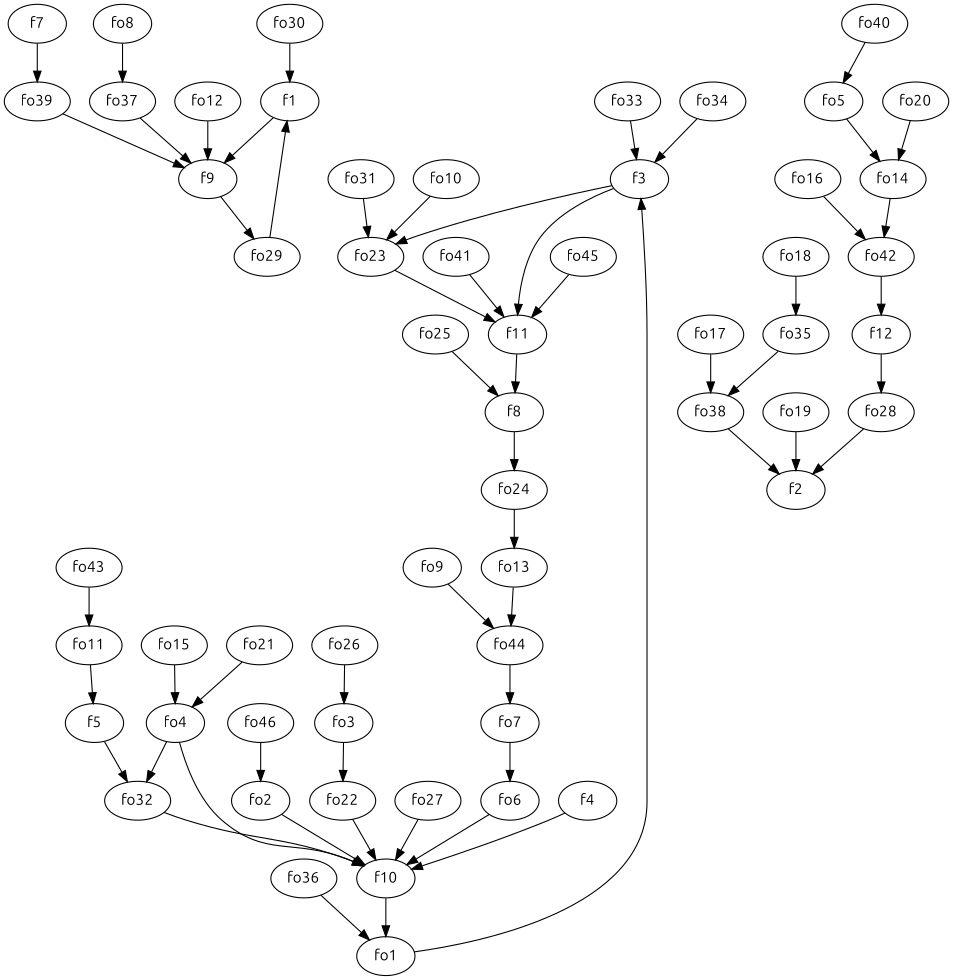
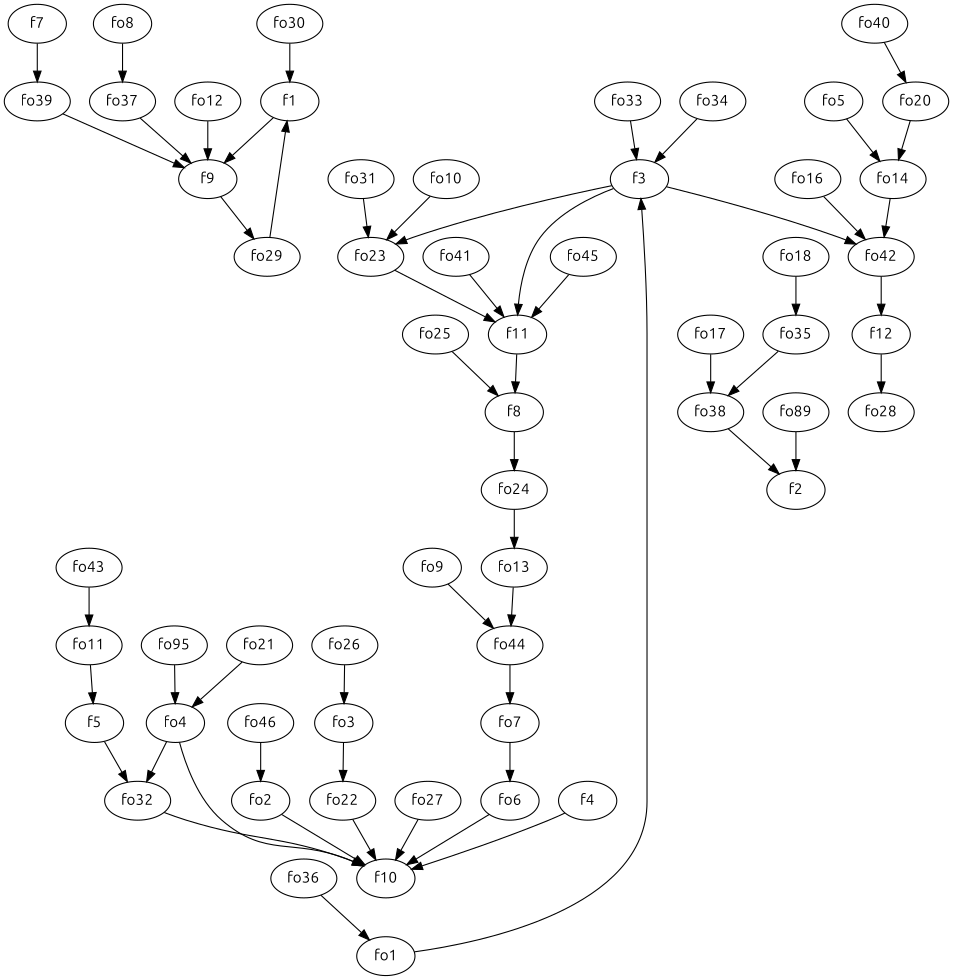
edge "fo40" -> "fo5": now "fo40" -> "fo20"
edge "f3" -> "fo42": added
node "fo19": label "fo19" -> "fo89"
edge "fo28" -> "f2": removed
node "fo15": label "fo15" -> "fo95"
edge "f10" -> "fo1": removed
